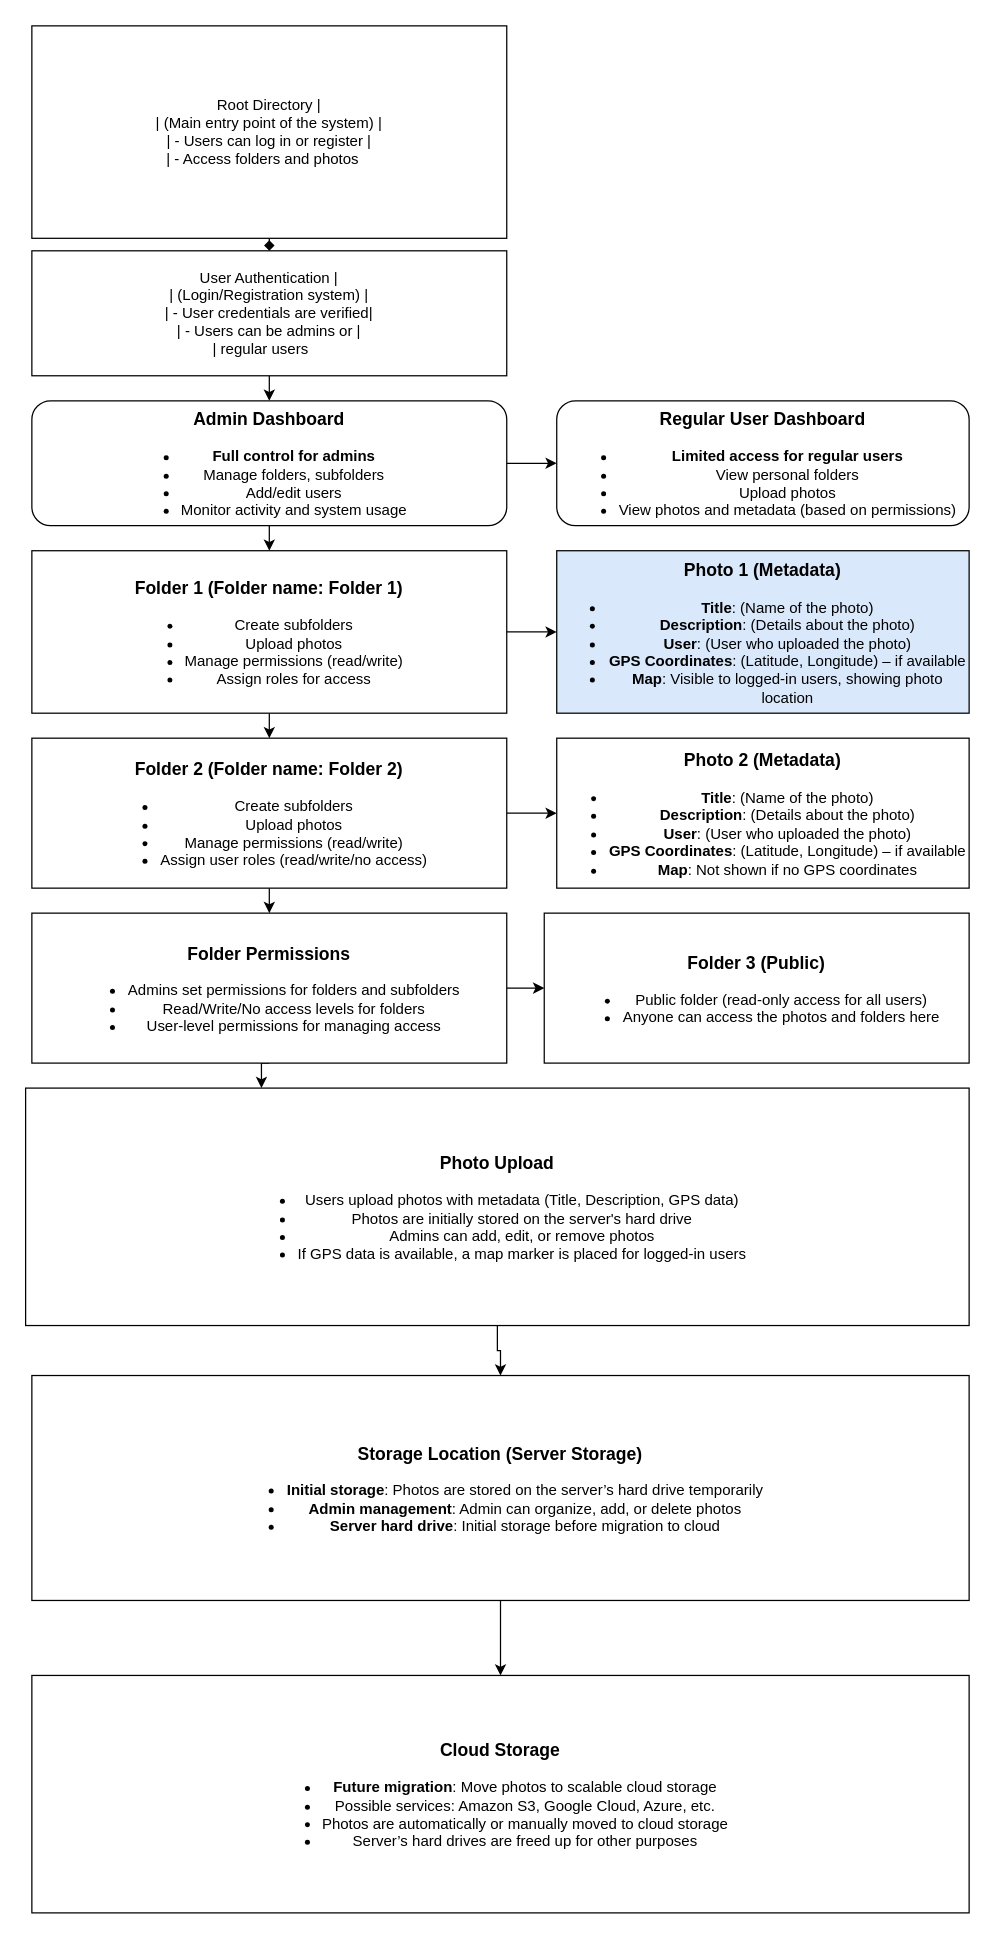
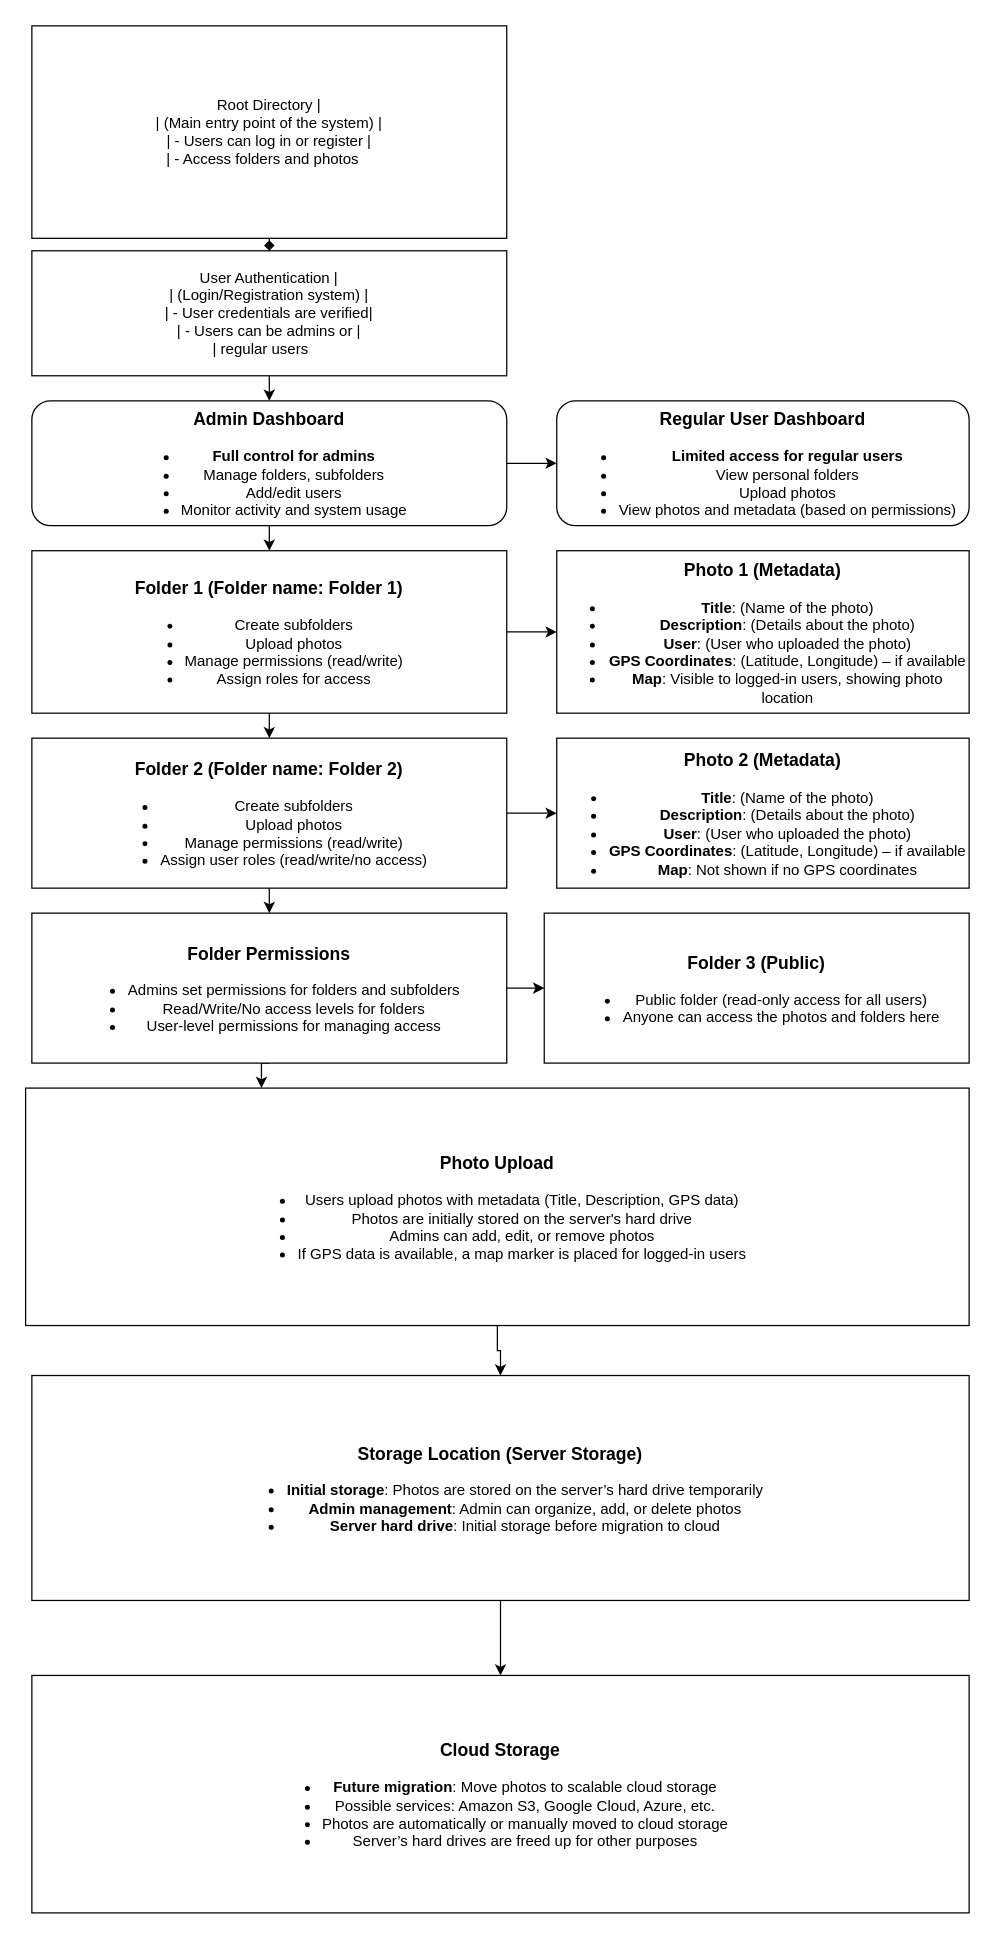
node "Photo 1 (Metadata)Title: (Name of the photo) Description: (Details about the photo) User: (User who uploaded the photo) GPS Coordinates: (Latitude, Longitude) – if available Map: Visible to logged-in users, showing photo location": fillcolor #dae8fc -> #ffffff
